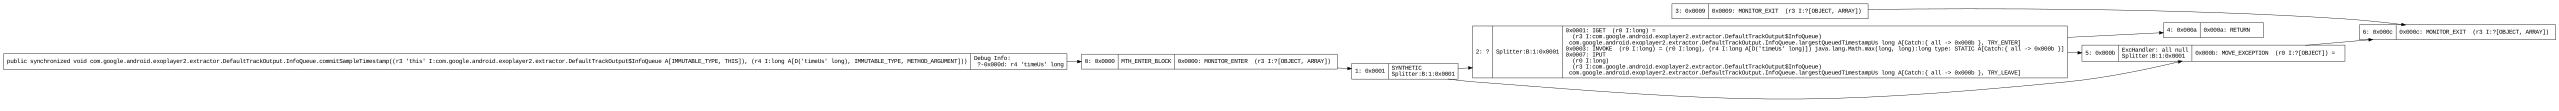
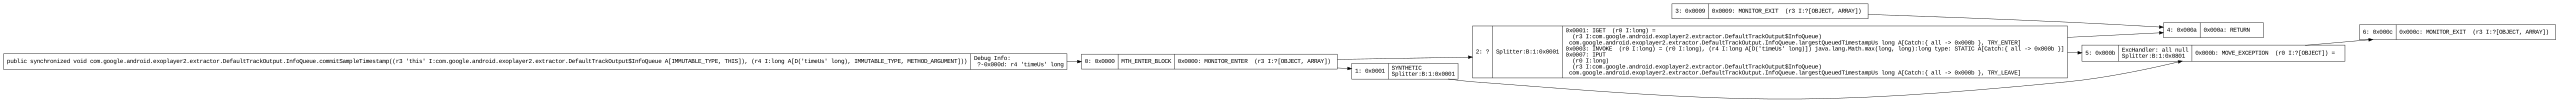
edge "3: 0x0009" -> "6: 0x000c": now "3: 0x0009" -> "4: 0x000a"
node "5: 0x000b": text "Splitter:B:1:0x0001" -> "Splitter:B:1:0x0801"
edge "1: 0x0001" -> "2: ?": now "0: 0x0000" -> "2: ?"
